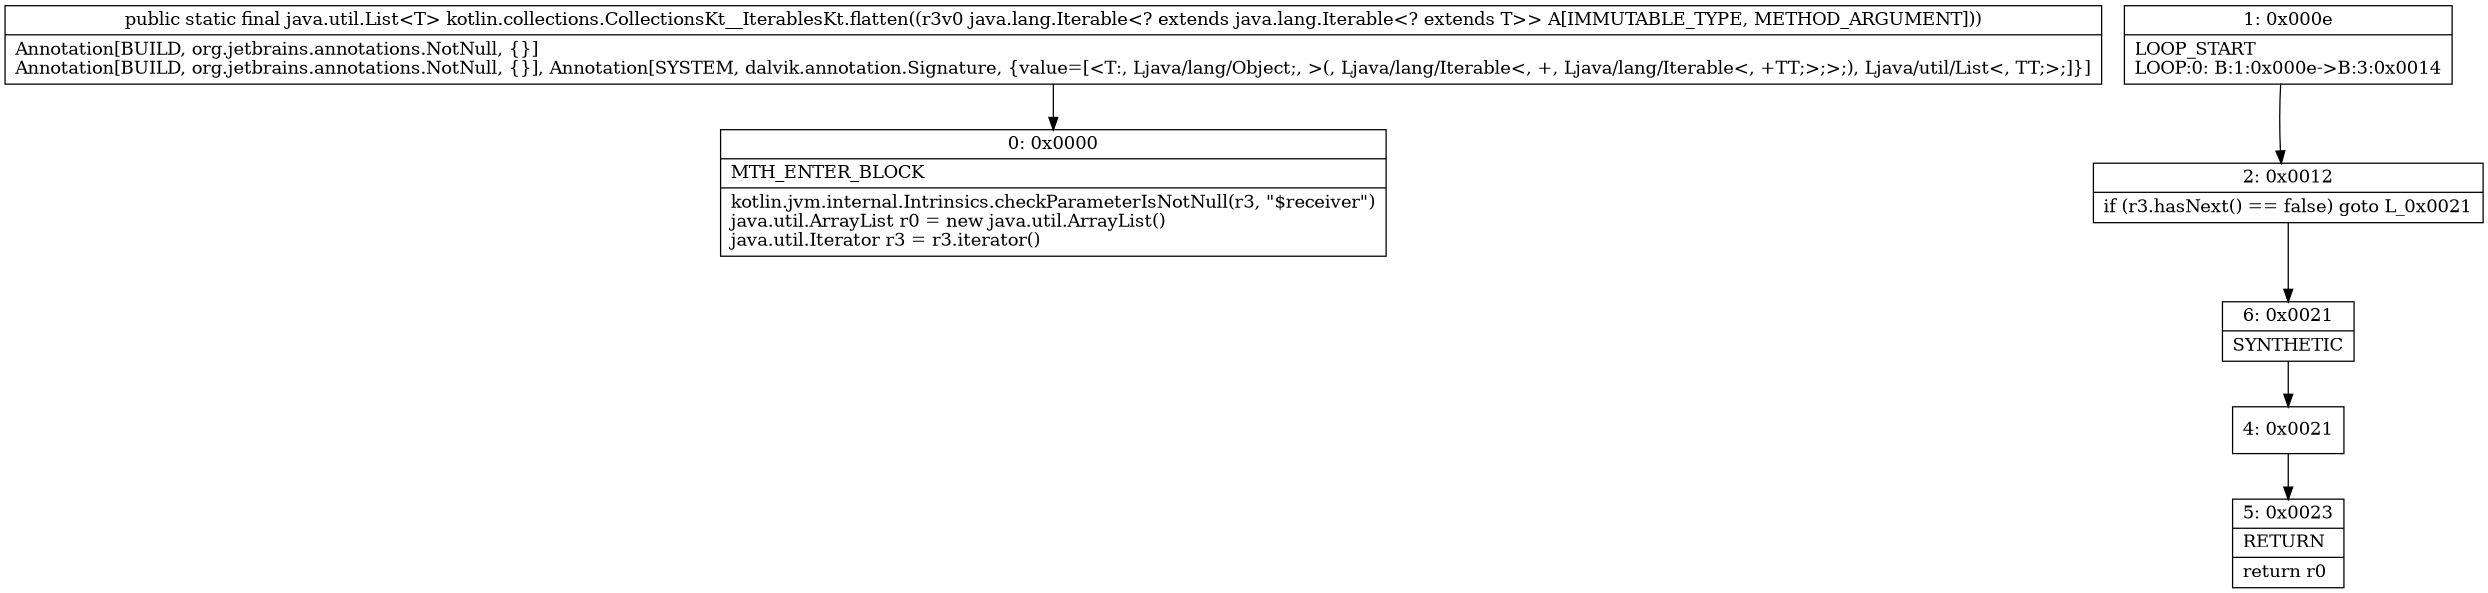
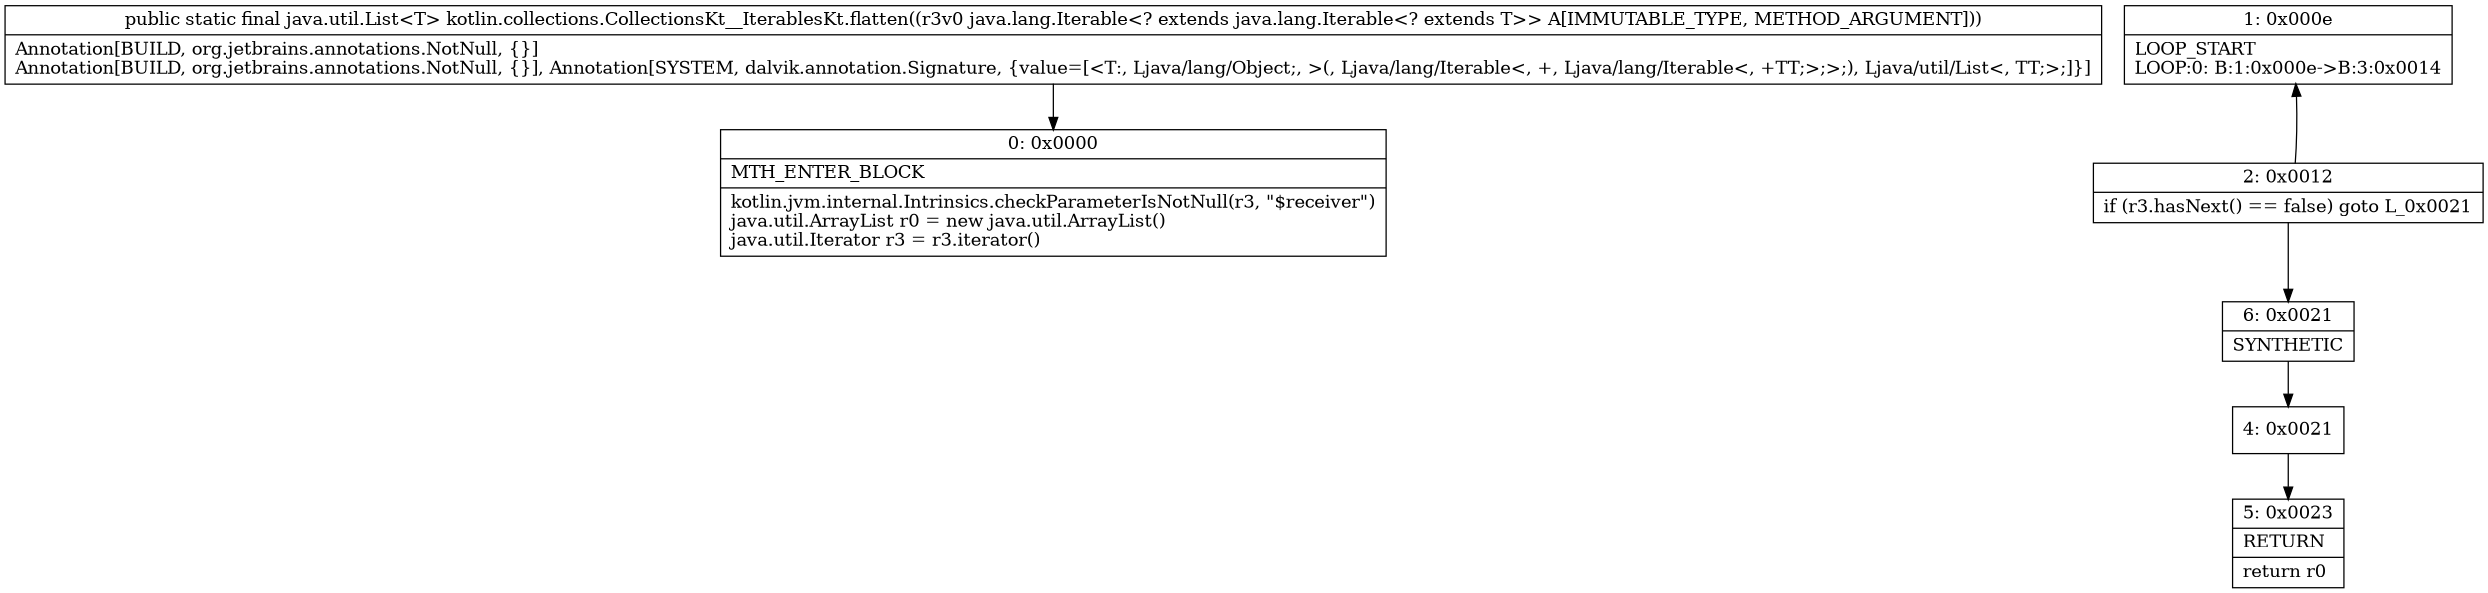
edge "1: 0x000e" -> "2: 0x0012": reversed
